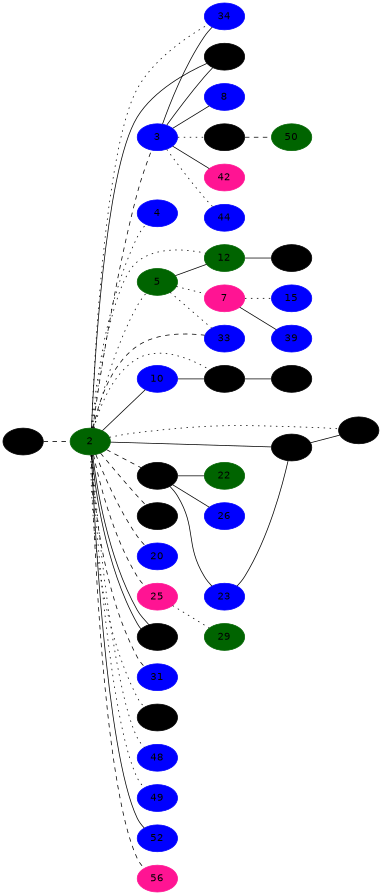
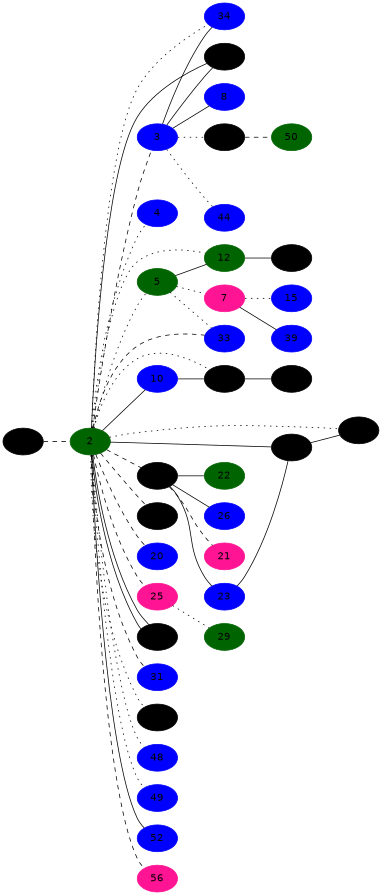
node "42": removed
node "21": added
